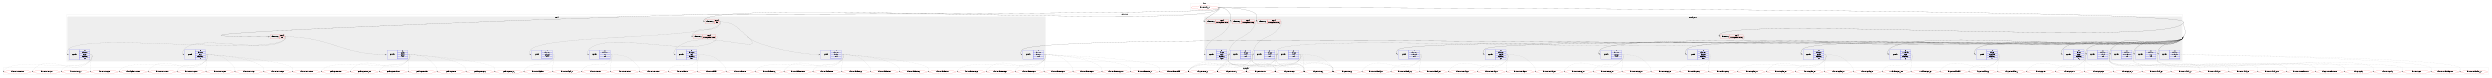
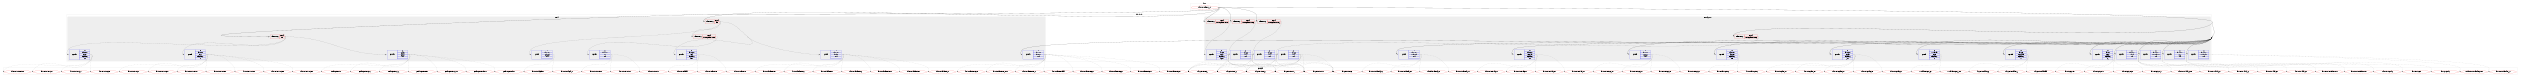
node "dev-python/use-4.4.1": label "dev-python/use-4.4.1" -> "dev-python/notebook-4.4.1"
node "dev-coverage/sphinx-1.2.3-r1": label "dev-coverage/sphinx-1.2.3-r1" -> "dev-python/sphinx-1.2.3-r1"
node "dev-python/jupyter_core-4.2.1": label "dev-python/jupyter_core-4.2.1" -> "dev-core/jupyter_core-4.2.1"
node "dev-python/jupyter_core-4.1.0": added
node "dev-pack/ipython_genutils-0.2.0": label "dev-pack/ipython_genutils-0.2.0" -> "dev-python/ipython_genutils-0.2.0"
node "dev-python/jupyter_client-5.1.0-r1": label "dev-python/jupyter_client-5.1.0-r1" -> "jupyter-python/jupyter_client-5.1.0-r1"
